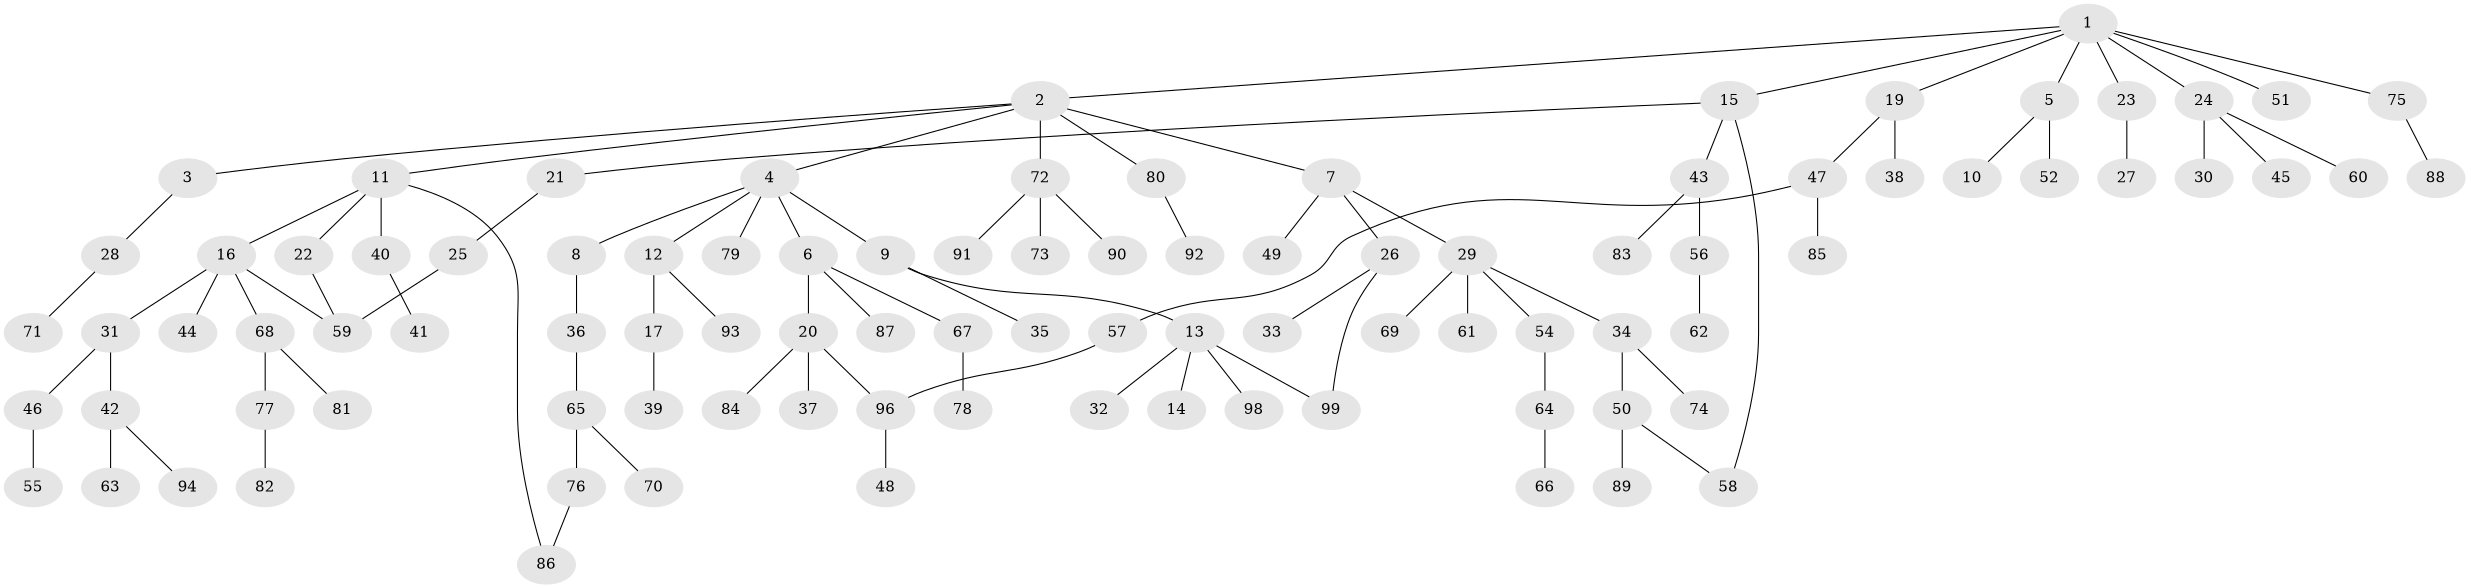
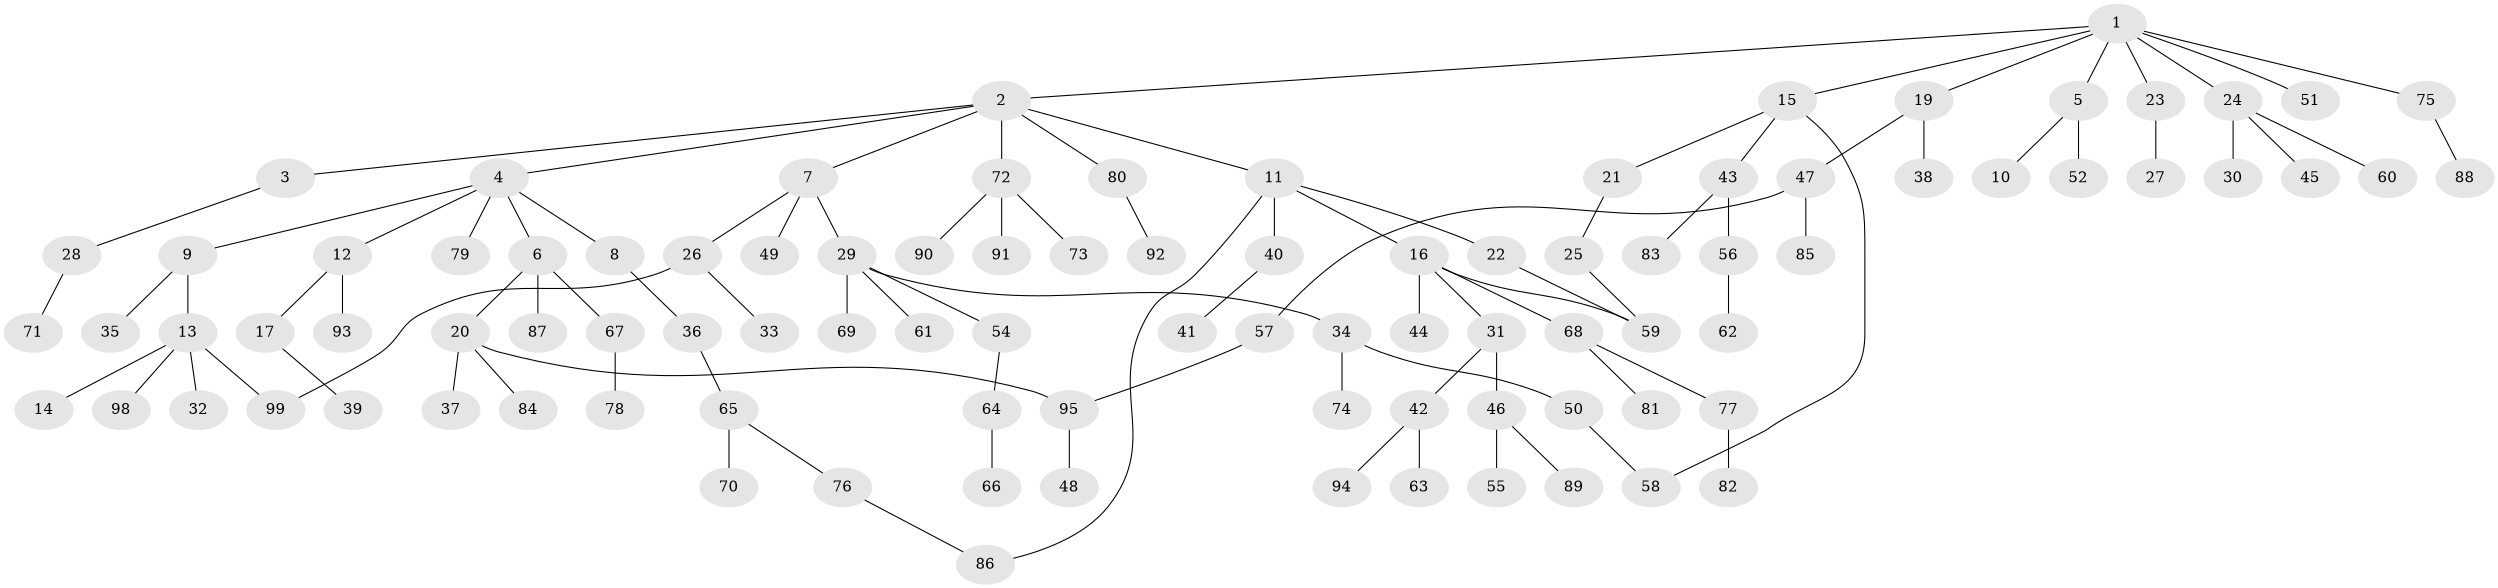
node "96": label "96" -> "95"
edge "50" -- "89": now "46" -- "89"
